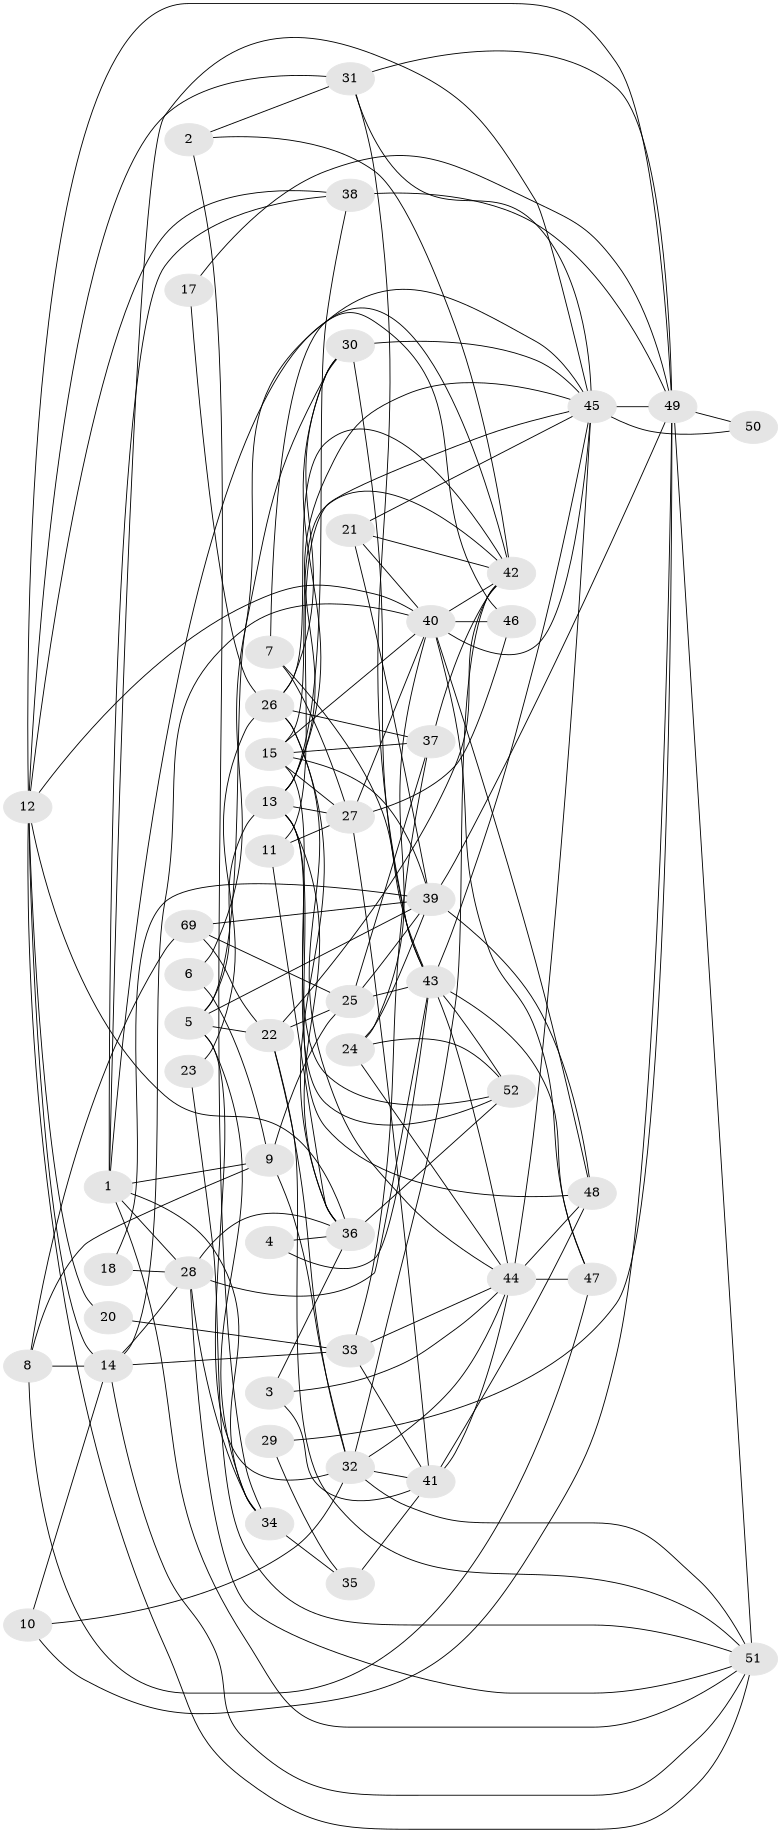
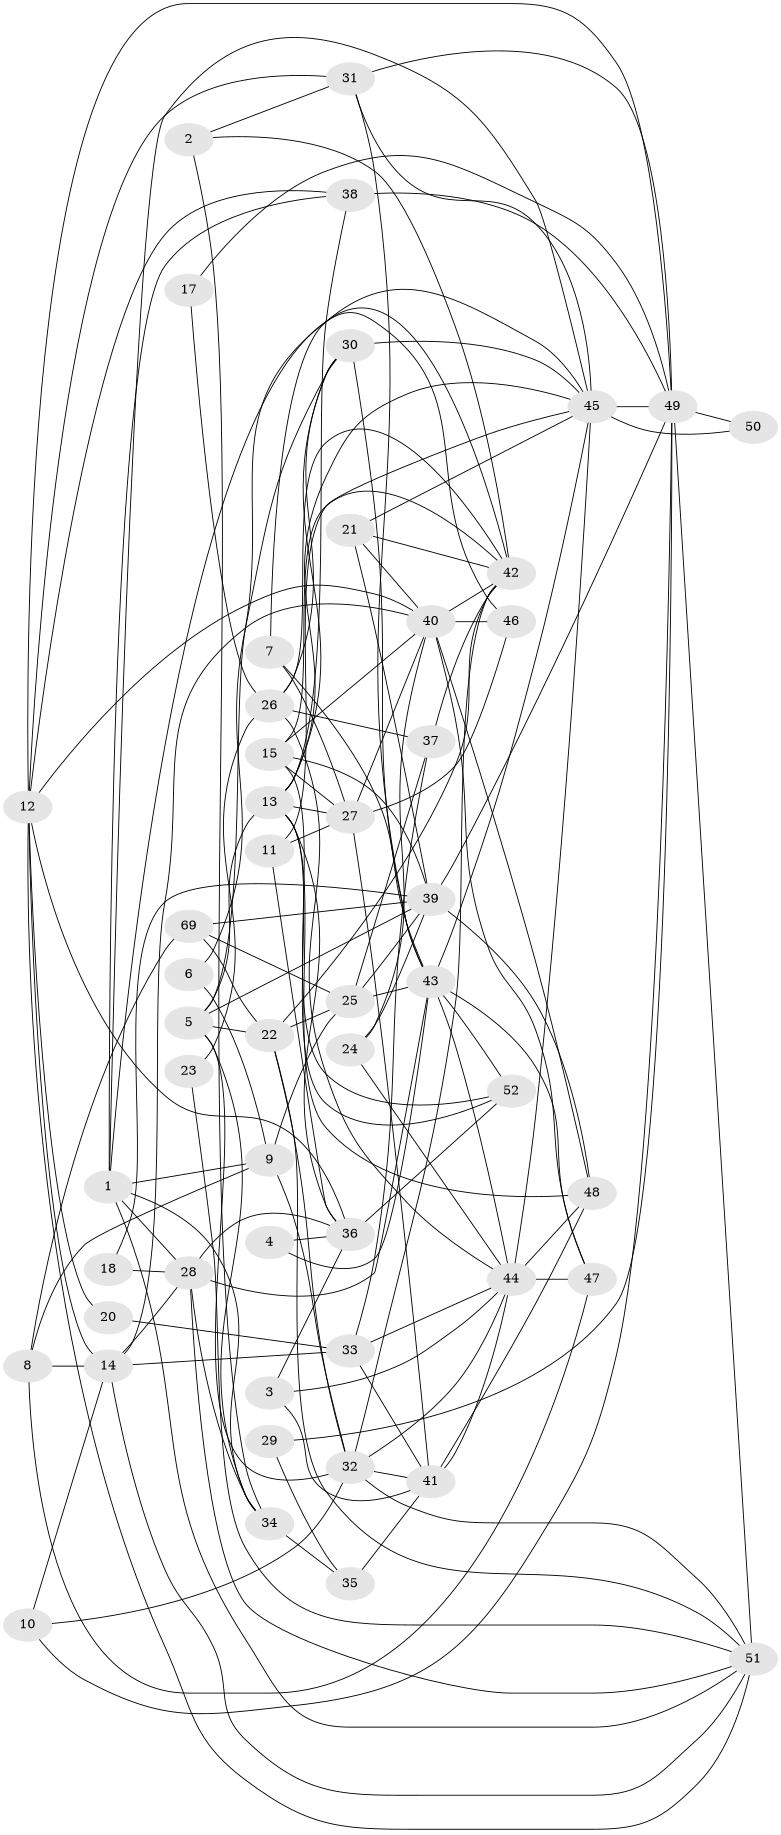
edge "45" -- "40": removed
edge "37" -- "15": removed
edge "26" -- "36": removed
edge "24" -- "52": removed
